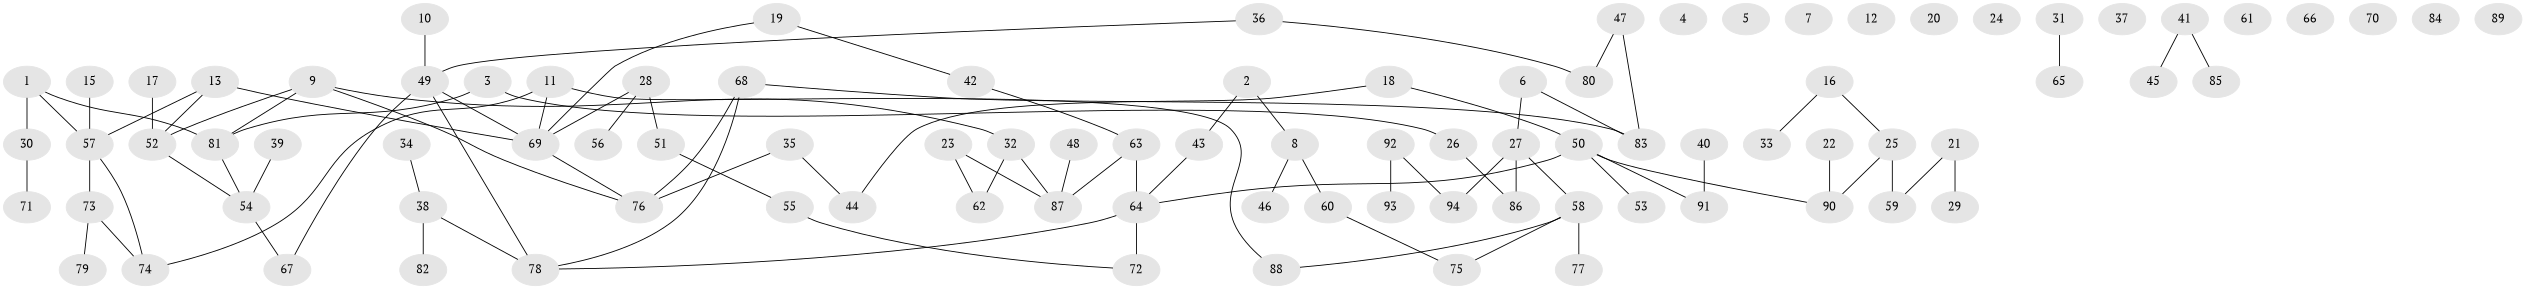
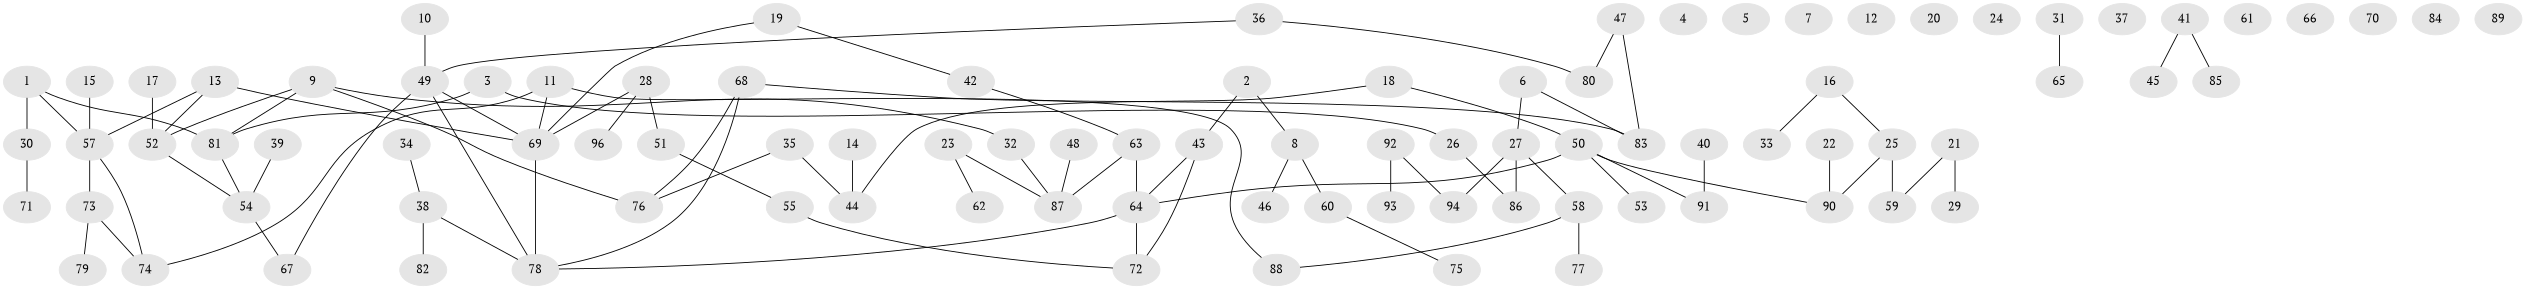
node "56": label "56" -> "96"
node "14": added
edge "69" -- "76": now "69" -- "78"
edge "32" -- "62": removed
edge "43" -- "72": added
edge "58" -- "75": removed
